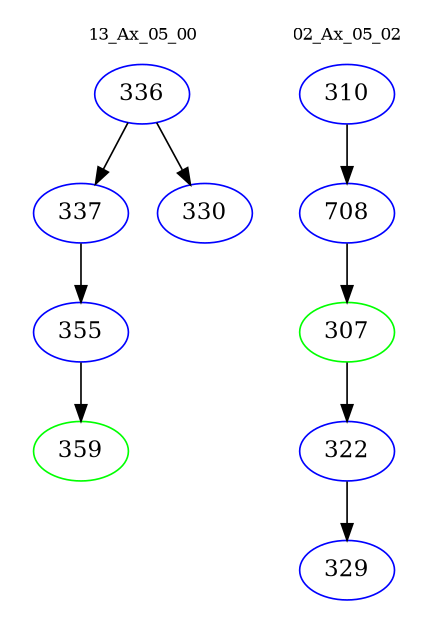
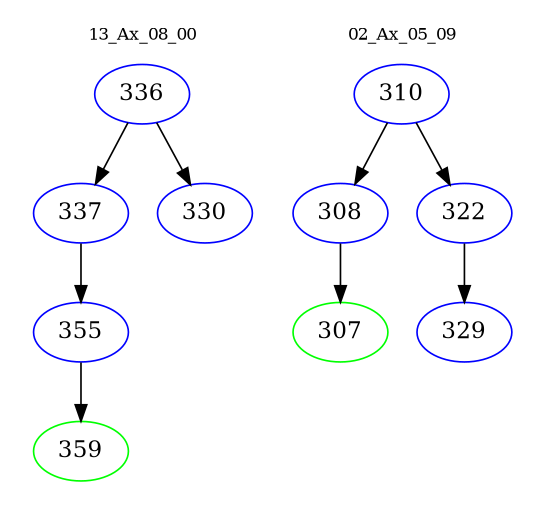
cluster "13_Ax_05_00": label "13_Ax_05_00" -> "13_Ax_08_00"
cluster "02_Ax_05_02": label "02_Ax_05_02" -> "02_Ax_05_09"
node "708": label "708" -> "308"
edge "307" -> "322": now "310" -> "322"
